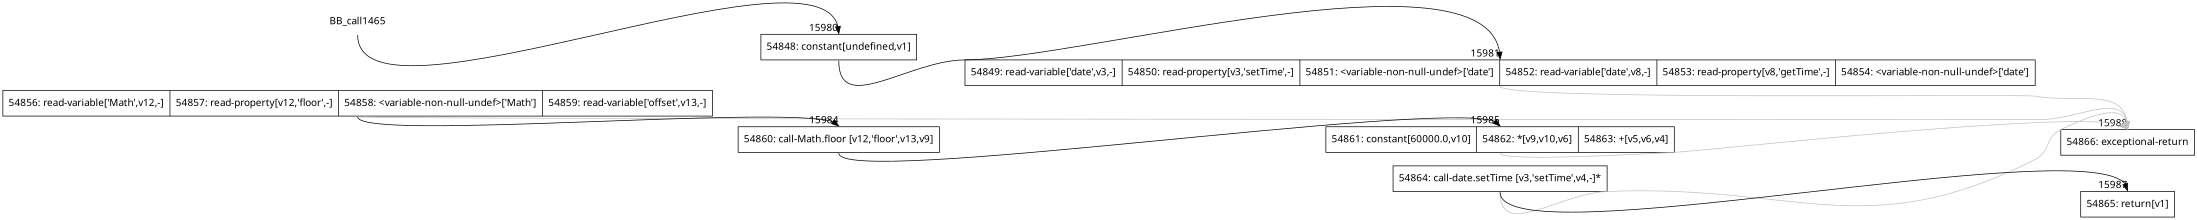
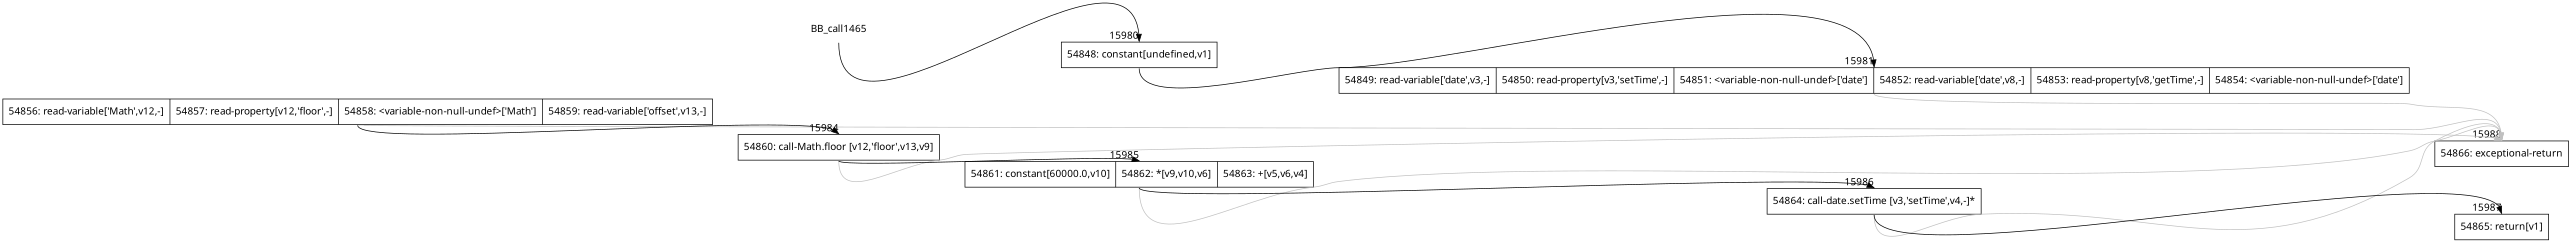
edge "54860: call-Math.floor [v12,'floor',v13,v9]" -> "54866: exceptional-return": added
edge "54861: constant[60000.0,v10]" -> "54864: call-date.setTime [v3,'setTime',v4,-]*": added
